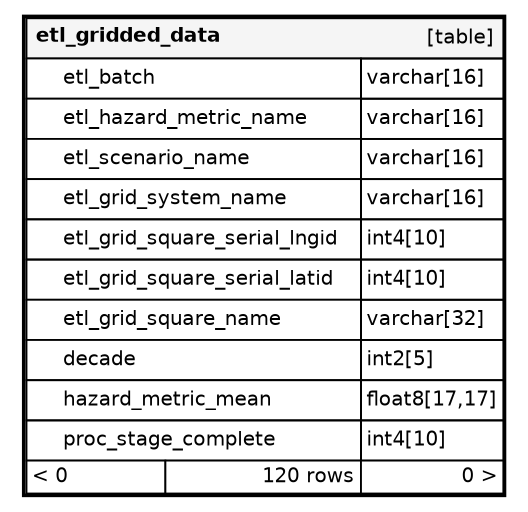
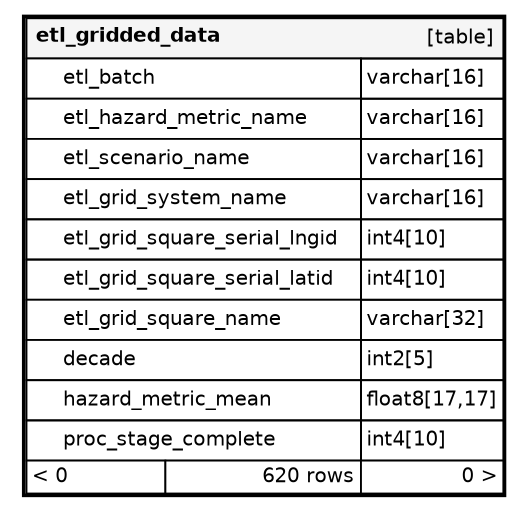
node "etl_gridded_data": text "120 rows" -> "620 rows"
